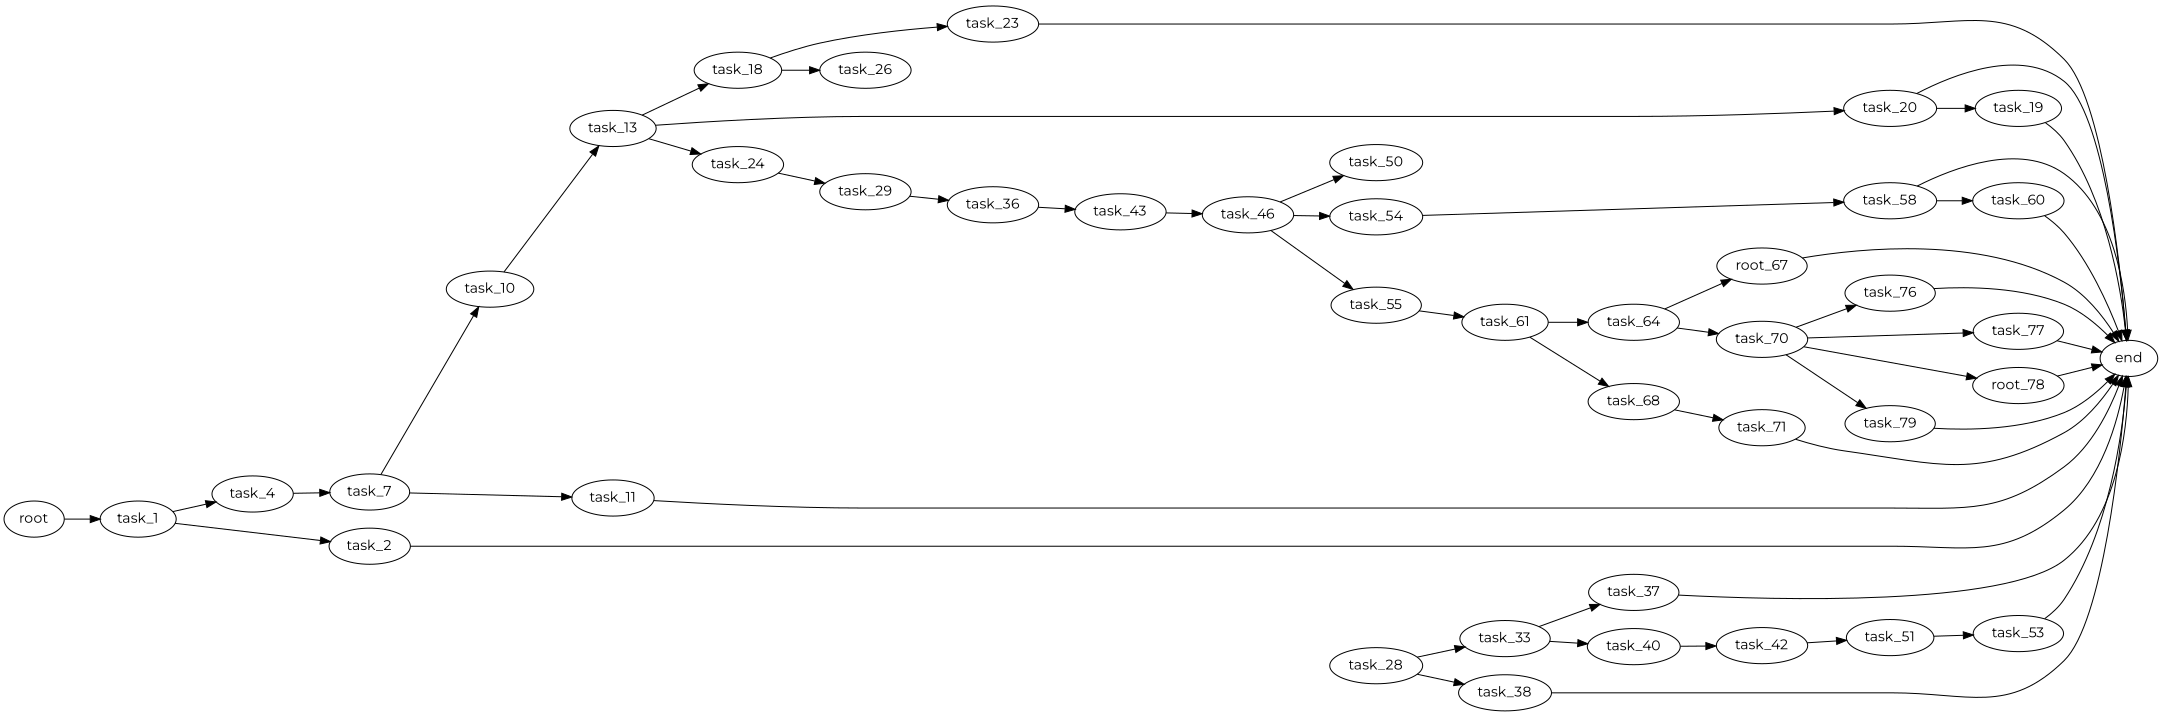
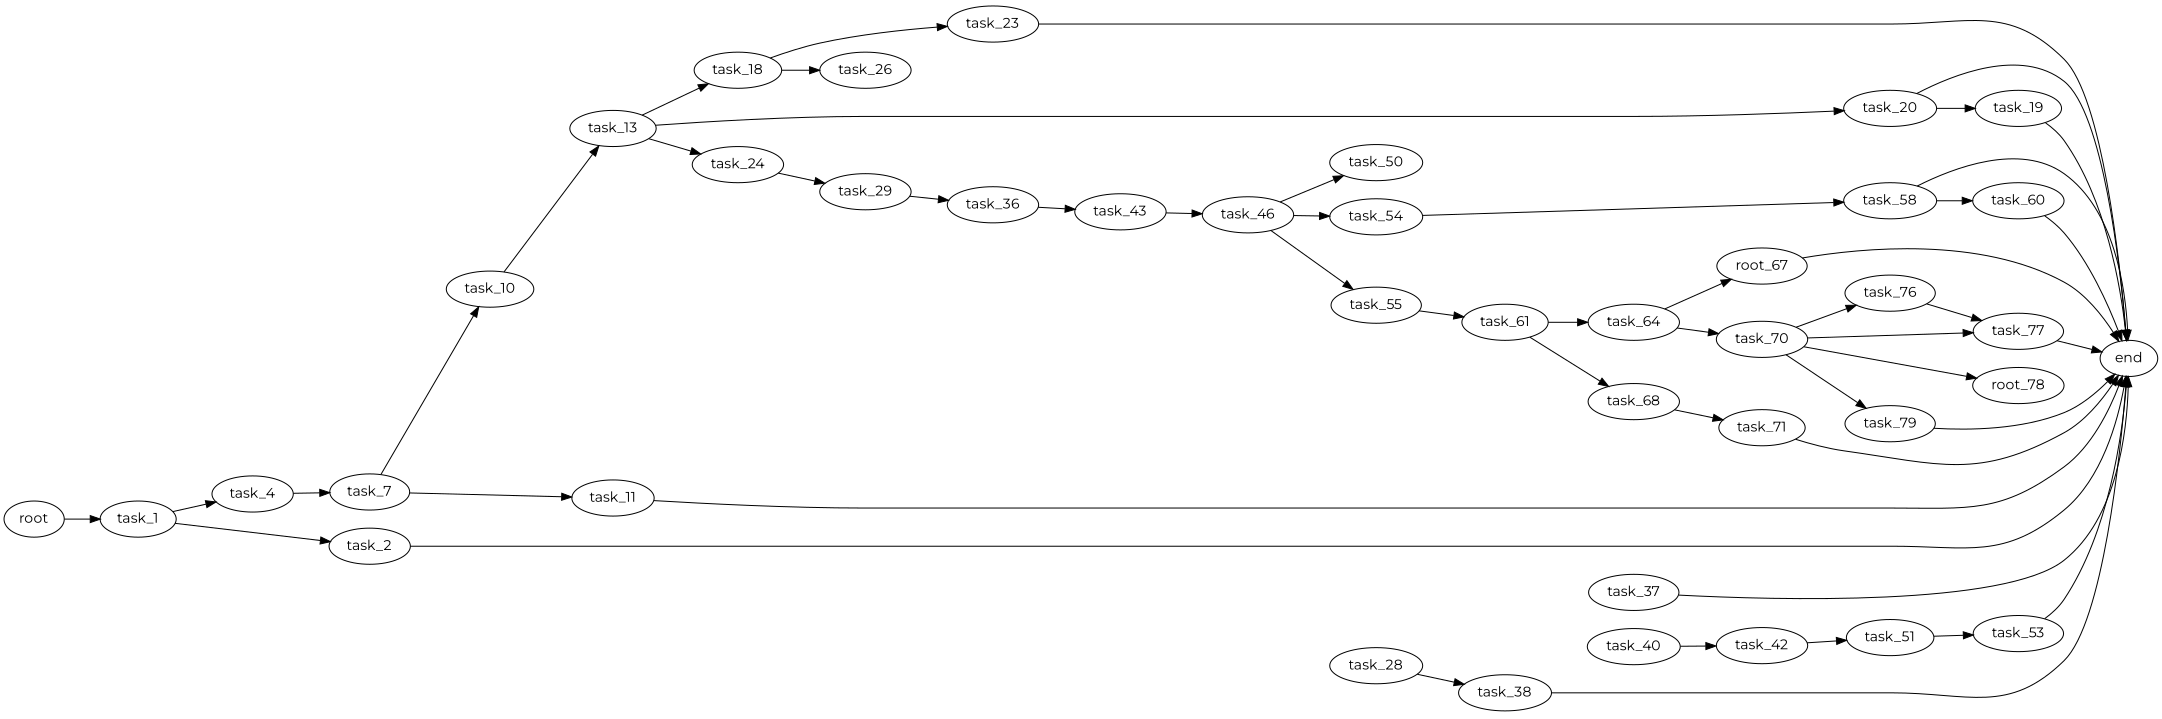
edge "task_76" -> "end": now "task_76" -> "task_77"
edge "root_78" -> "end": removed
node "task_33": removed
